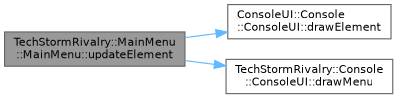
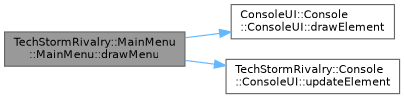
node "TechStormRivalry::MainMenu ::MainMenu::updateElement": label "TechStormRivalry::MainMenu ::MainMenu::updateElement" -> "TechStormRivalry::MainMenu ::MainMenu::drawMenu"
node "TechStormRivalry::Console ::ConsoleUI::drawMenu": label "TechStormRivalry::Console ::ConsoleUI::drawMenu" -> "TechStormRivalry::Console ::ConsoleUI::updateElement"
